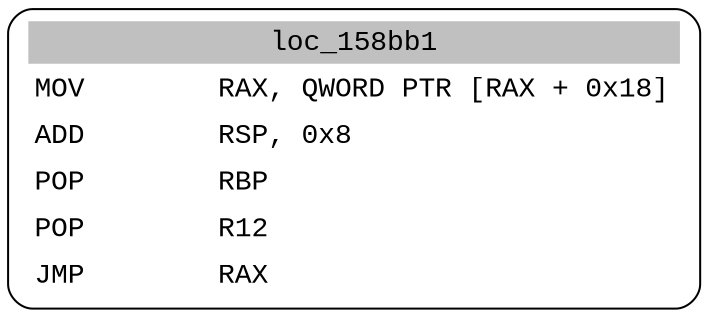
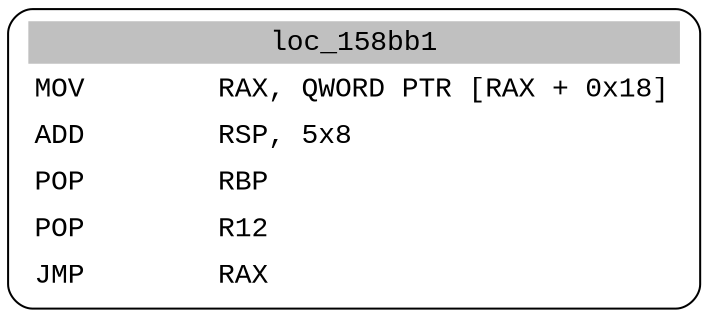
node "loc_158bb1": text "ADD        RSP, 0x8" -> "ADD        RSP, 5x8"
